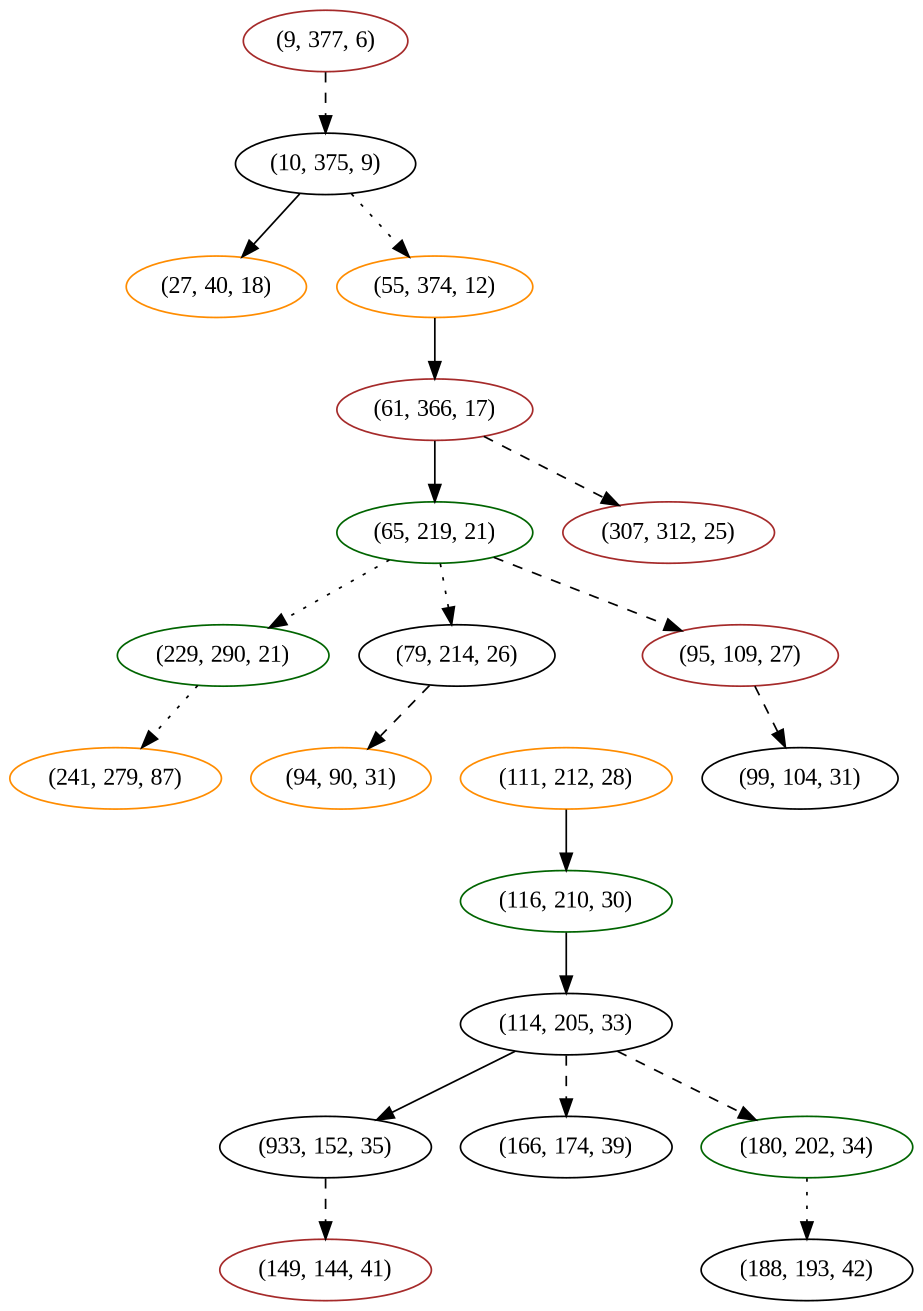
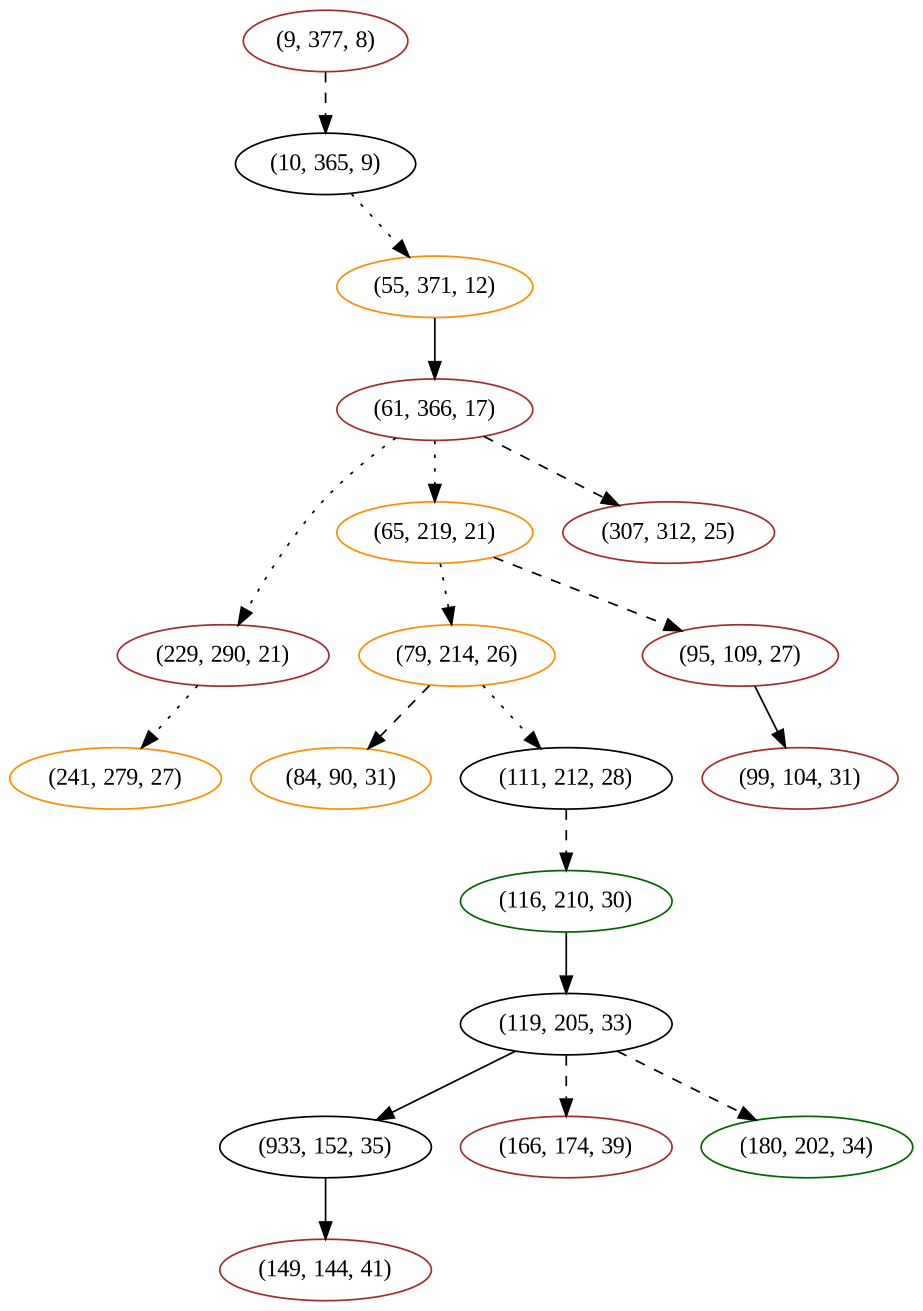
node "(9, 377, 6)": label "(9, 377, 6)" -> "(9, 377, 8)"
node "(10, 375, 9)": label "(10, 375, 9)" -> "(10, 365, 9)"
node "(27, 40, 18)": removed
node "(55, 374, 12)": label "(55, 374, 12)" -> "(55, 371, 12)"
edge "(61, 366, 17)" -> "(65, 219, 21)": style solid -> dotted
node "(65, 219, 21)": color darkgreen -> darkorange
edge "(65, 219, 21)" -> "(229, 290, 21)": now "(61, 366, 17)" -> "(229, 290, 21)"
node "(229, 290, 21)": color darkgreen -> brown
node "(79, 214, 26)": color black -> darkorange
edge "(95, 109, 27)" -> "(99, 104, 31)": style dashed -> solid
edge "(79, 214, 26)" -> "(111, 212, 28)": added
node "(241, 279, 87)": label "(241, 279, 87)" -> "(241, 279, 27)"
node "(94, 90, 31)": label "(94, 90, 31)" -> "(84, 90, 31)"
node "(111, 212, 28)": color darkorange -> black
node "(99, 104, 31)": color black -> brown
edge "(111, 212, 28)" -> "(116, 210, 30)": style solid -> dashed
node "(114, 205, 33)": label "(114, 205, 33)" -> "(119, 205, 33)"
node "(166, 174, 39)": color black -> brown
edge "(933, 152, 35)" -> "(149, 144, 41)": style dashed -> solid
node "(188, 193, 42)": removed
